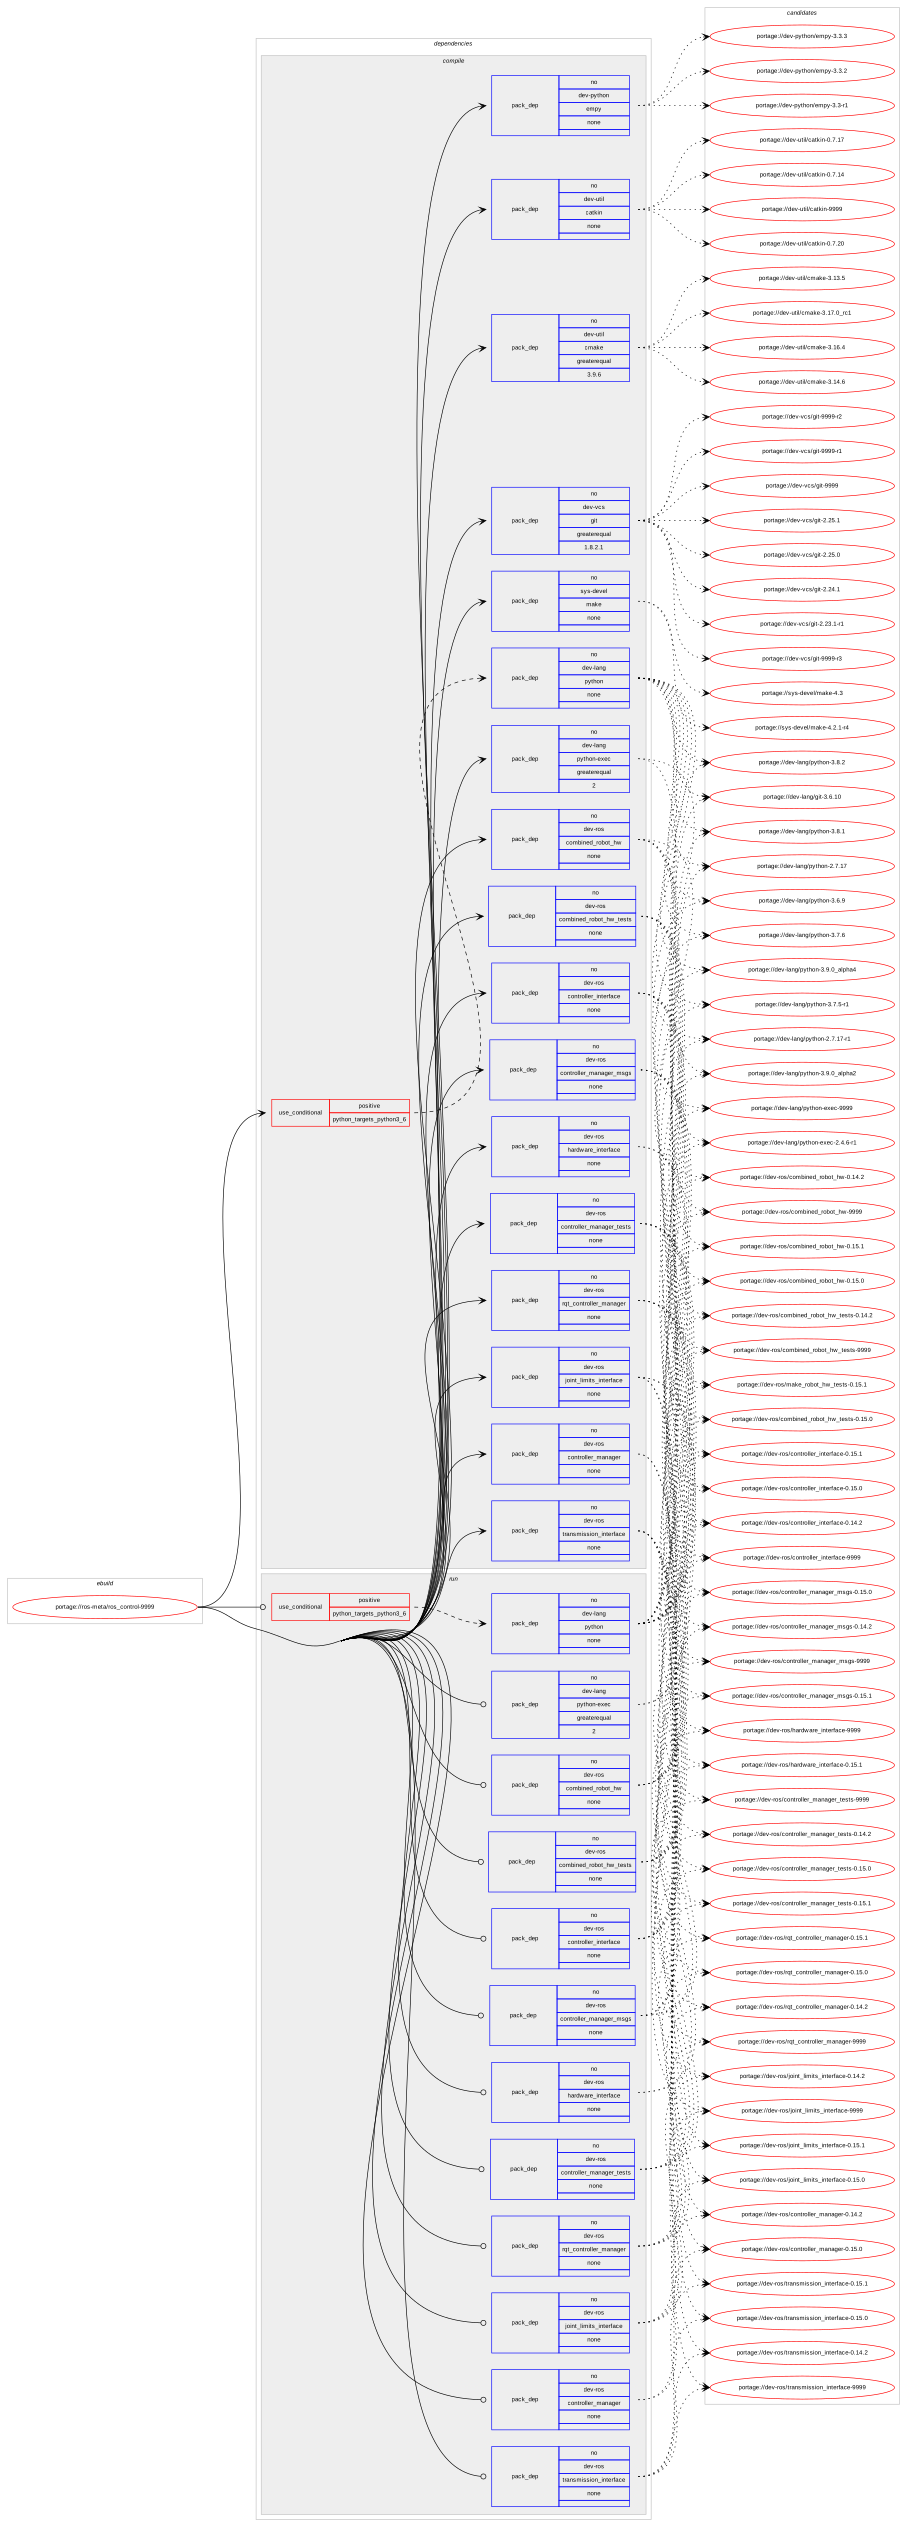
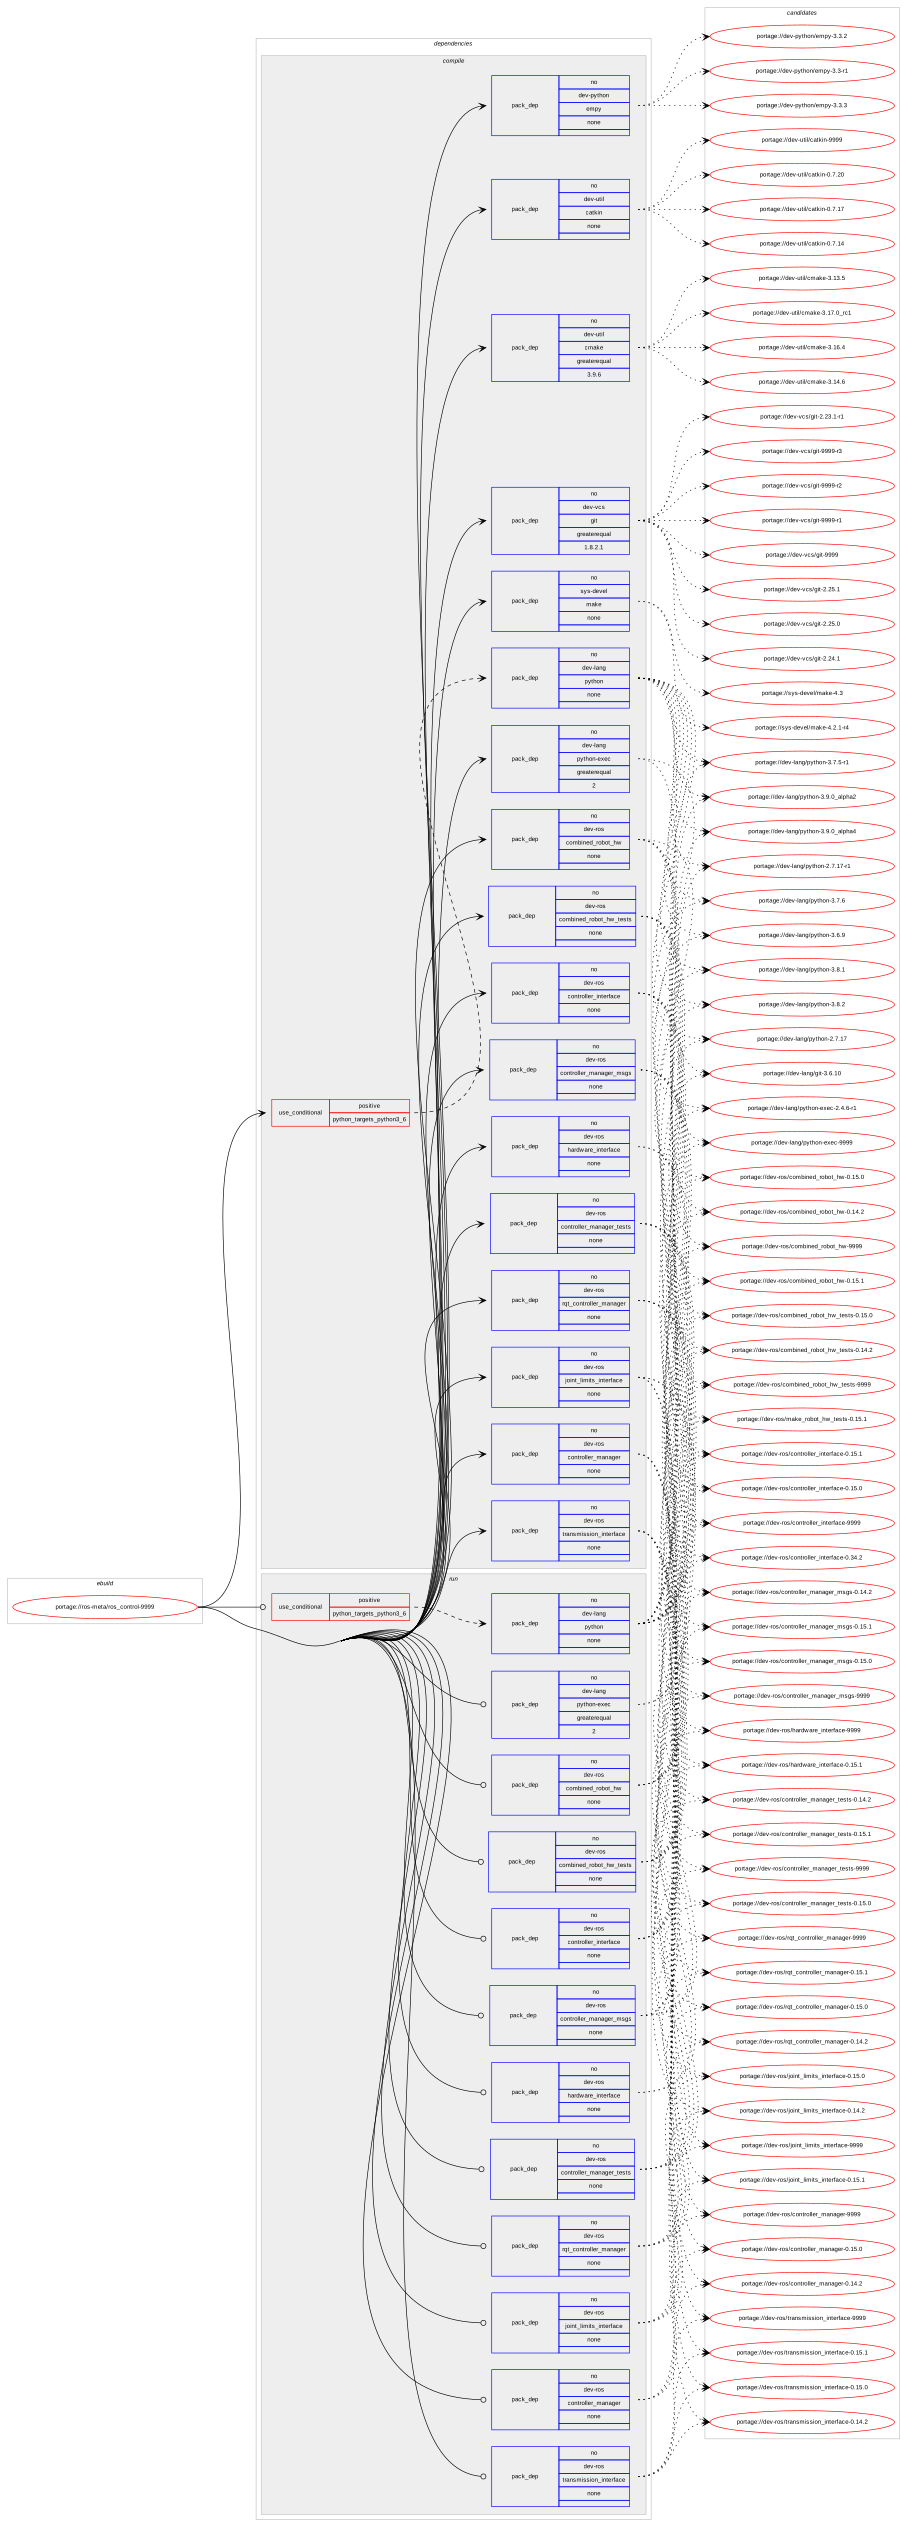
node "portage://dev-ros/controller_interface-0.14.2": label "portage://dev-ros/controller_interface-0.14.2" -> "portage://dev-ros/controller_interface-0.34.2"
node "portage://dev-ros/controller_manager-9999": added
